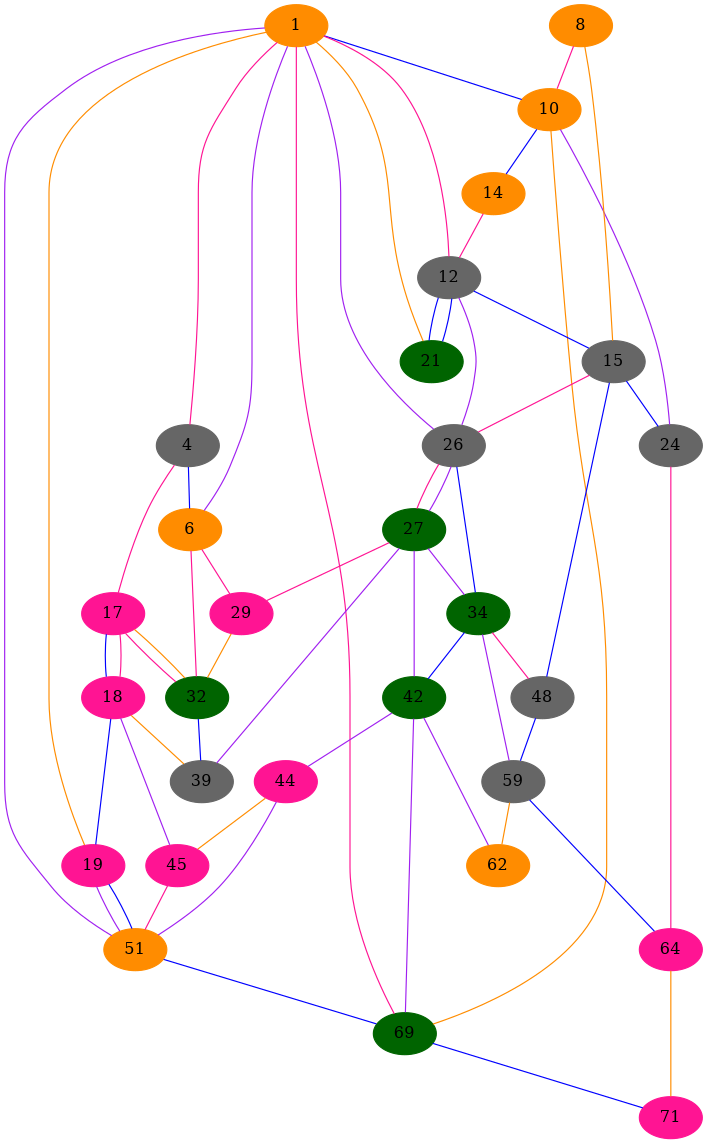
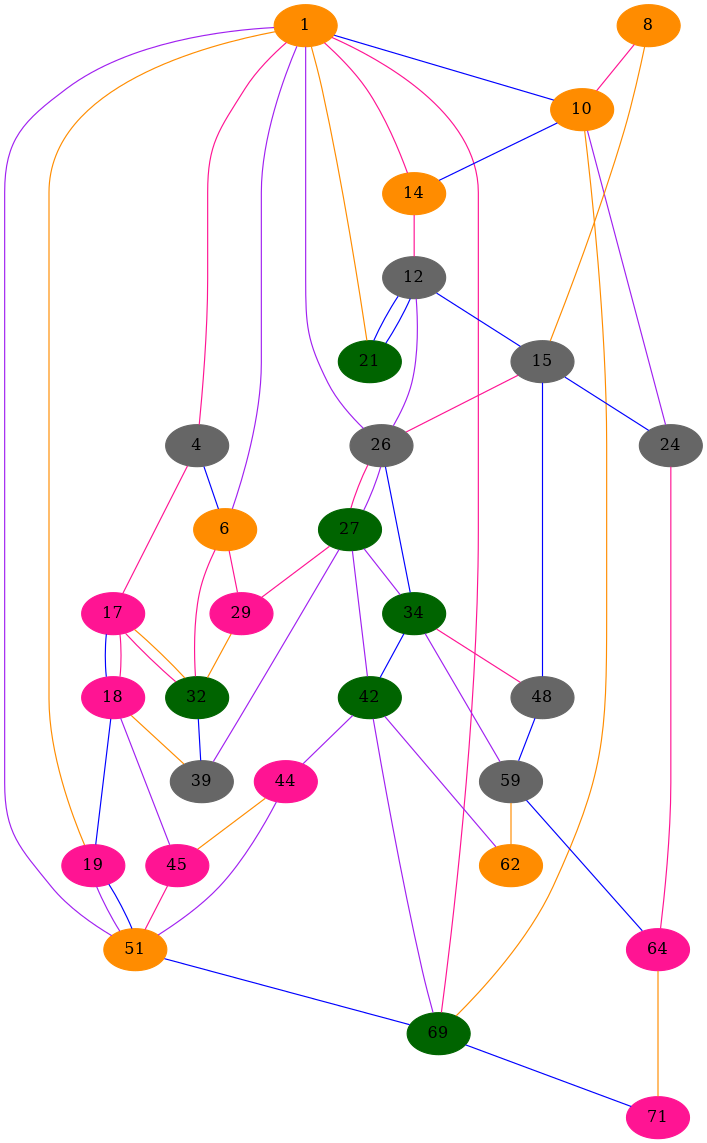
edge "1" -- "12": now "1" -- "14"
